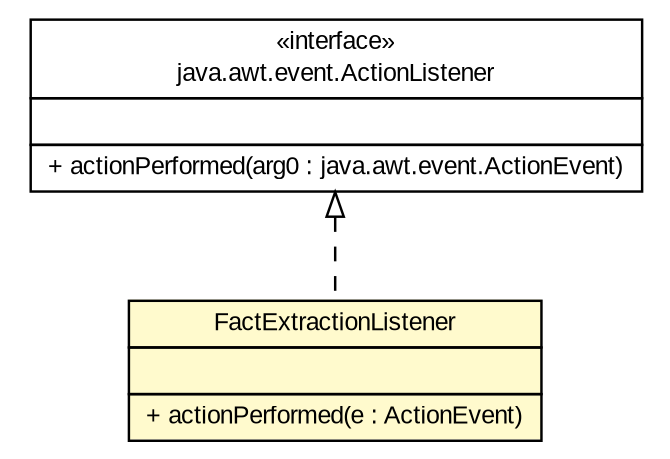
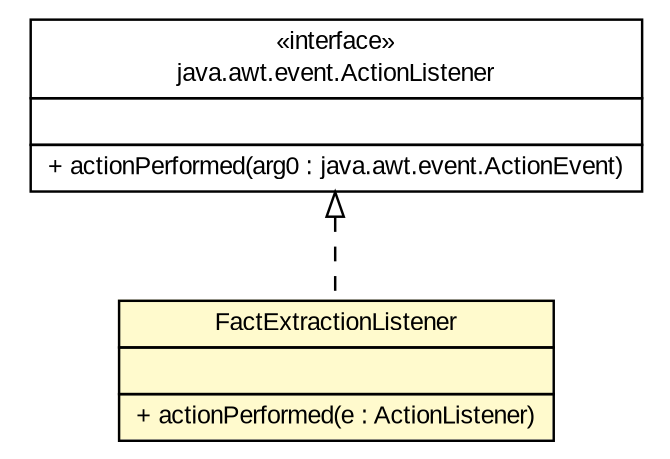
node "FactExtractionListener": text "+ actionPerformed(e : ActionEvent)" -> "+ actionPerformed(e : ActionListener)"
